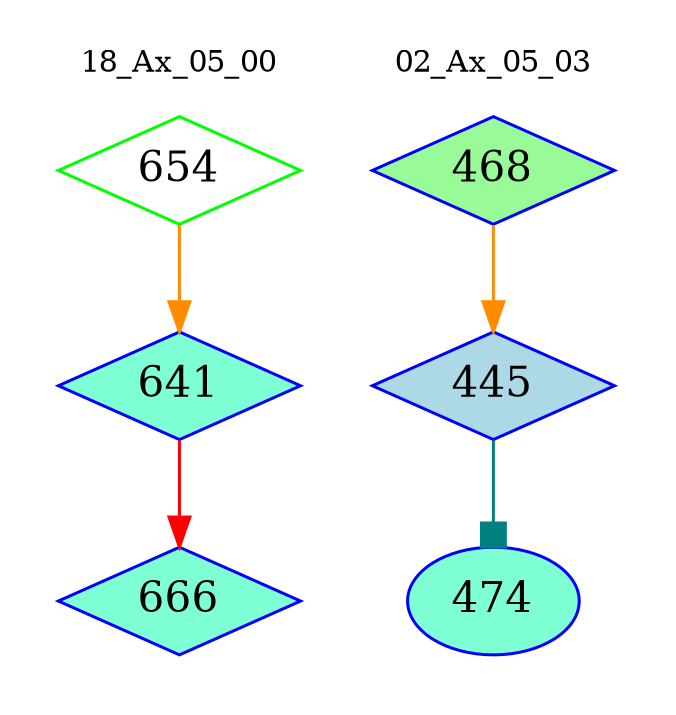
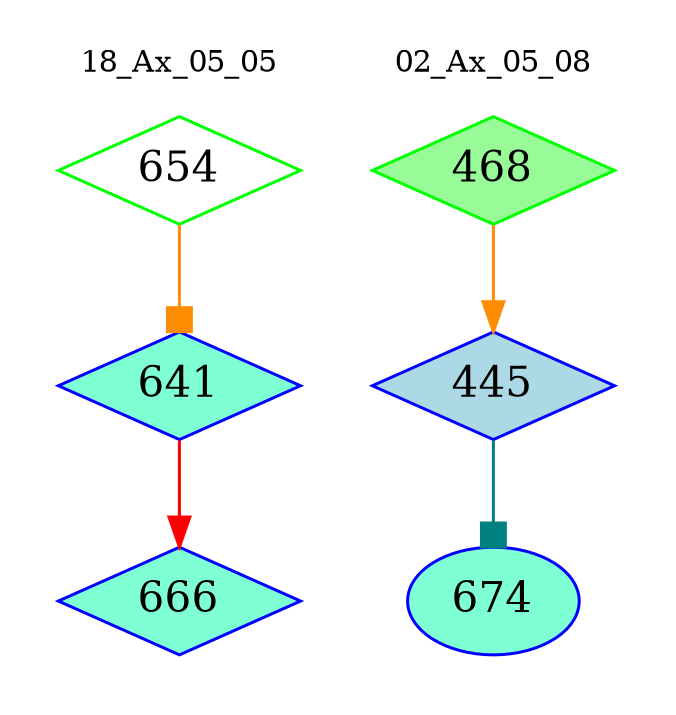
cluster "18_Ax_05_00": label "18_Ax_05_00" -> "18_Ax_05_05"
cluster "02_Ax_05_03": label "02_Ax_05_03" -> "02_Ax_05_08"
node "468": color blue -> green
edge "654" -> "641": arrowhead normal -> box
node "474": label "474" -> "674"
